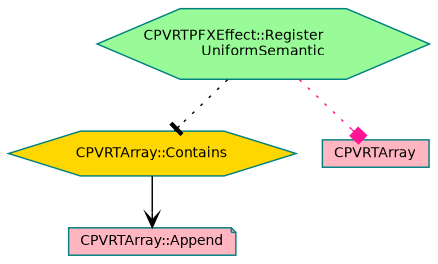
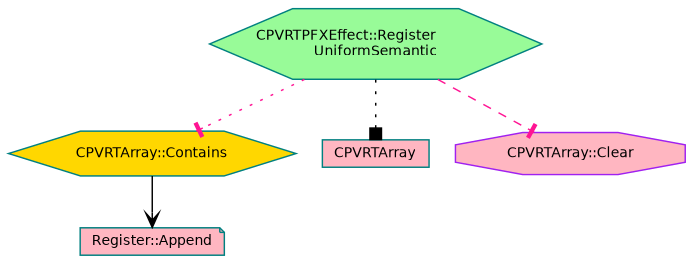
edge "CPVRTPFXEffect::Register UniformSemantic" -> "CPVRTArray::Contains": color black -> deeppink
edge "CPVRTPFXEffect::Register UniformSemantic" -> "CPVRTArray": color deeppink -> black
node "CPVRTArray::Clear": added
node "CPVRTArray::Append": label "CPVRTArray::Append" -> "Register::Append"
